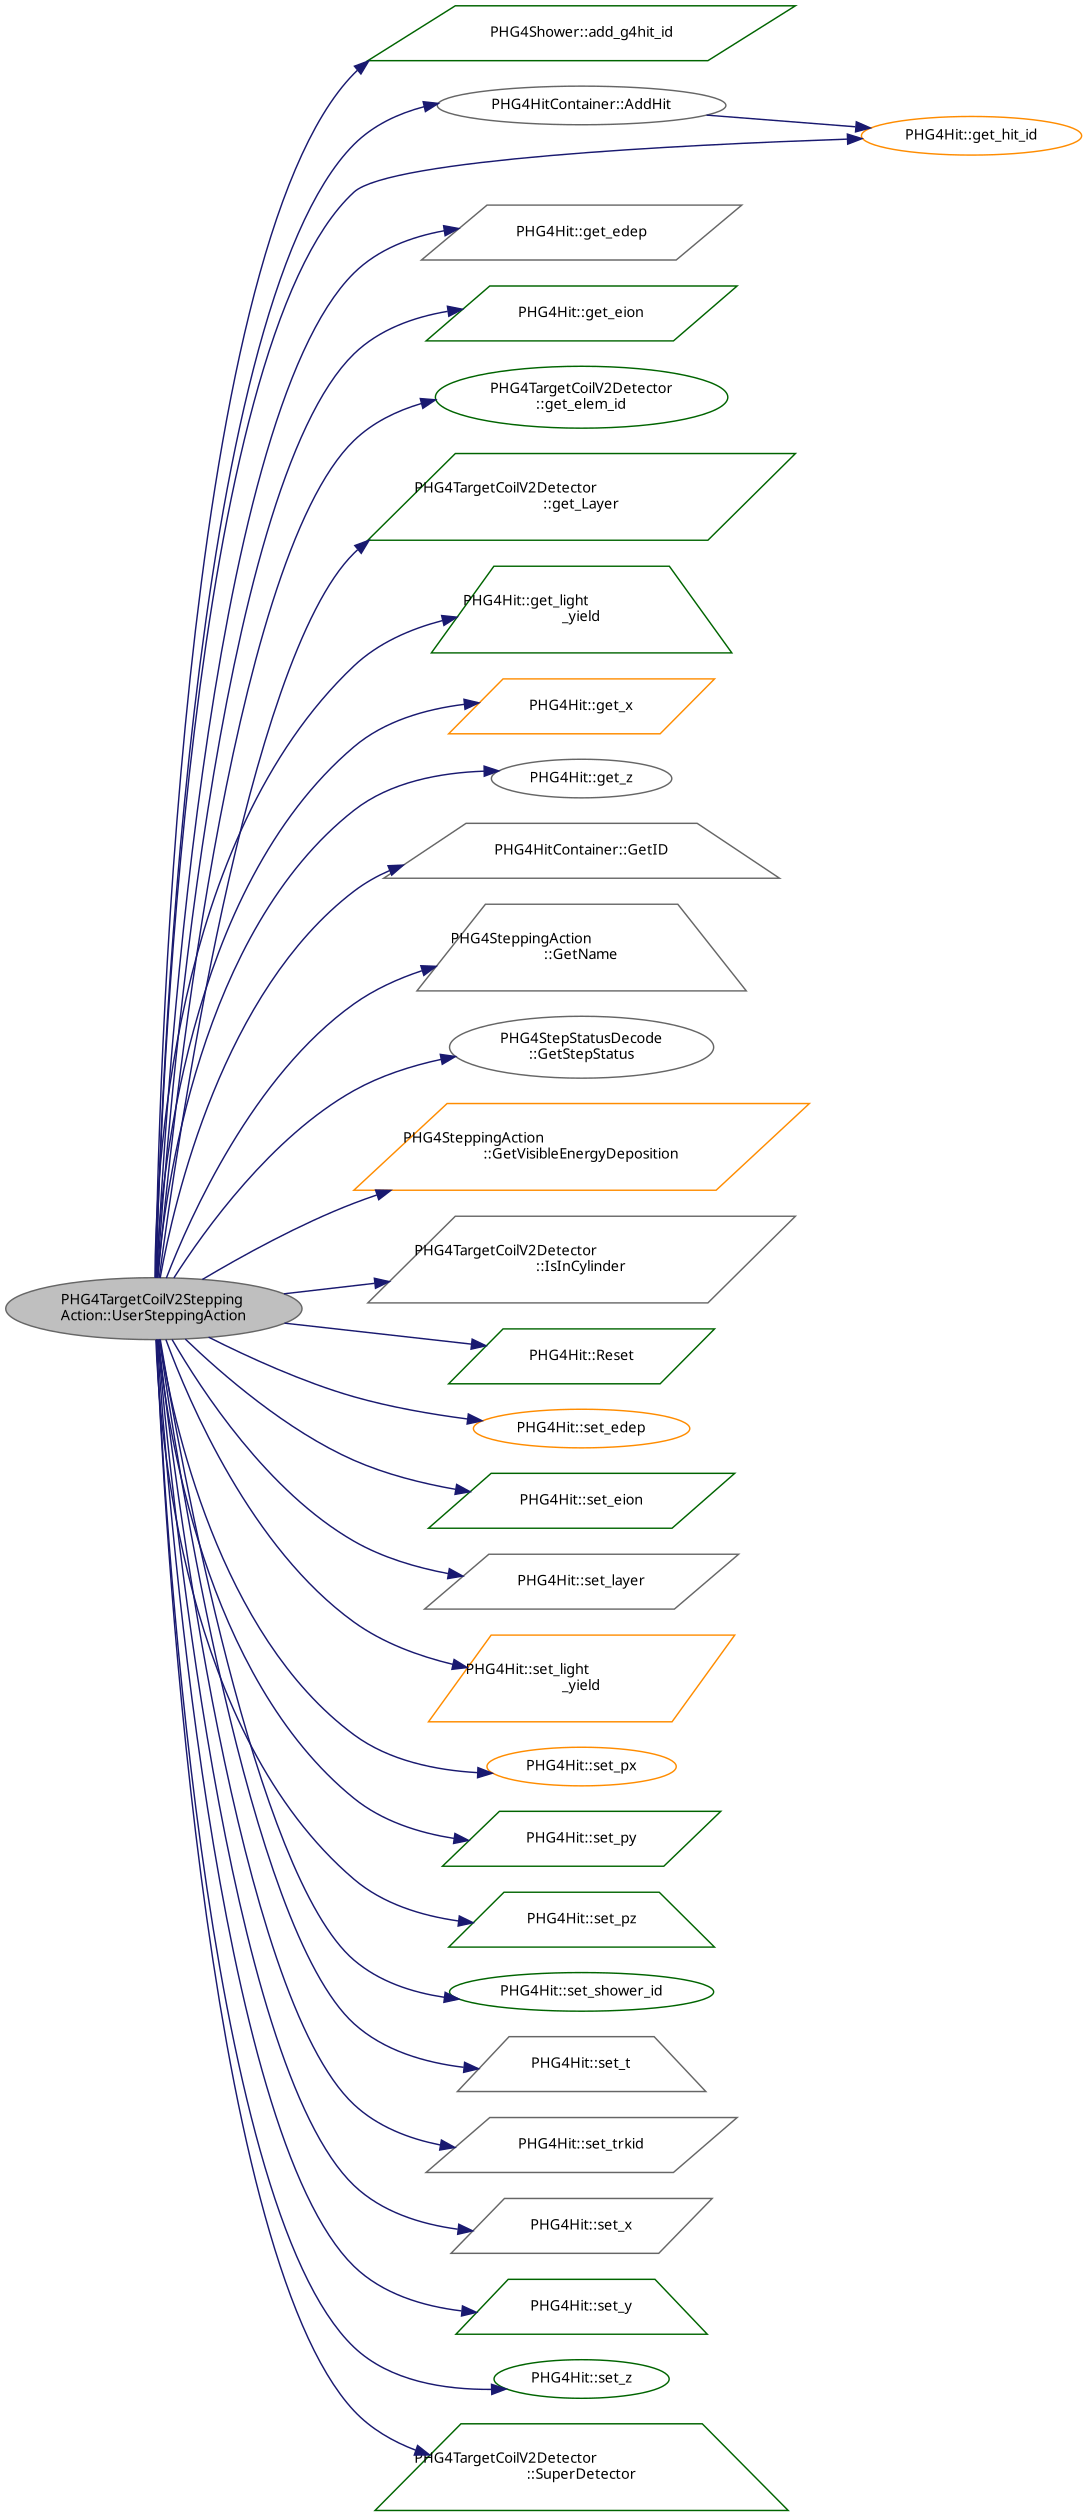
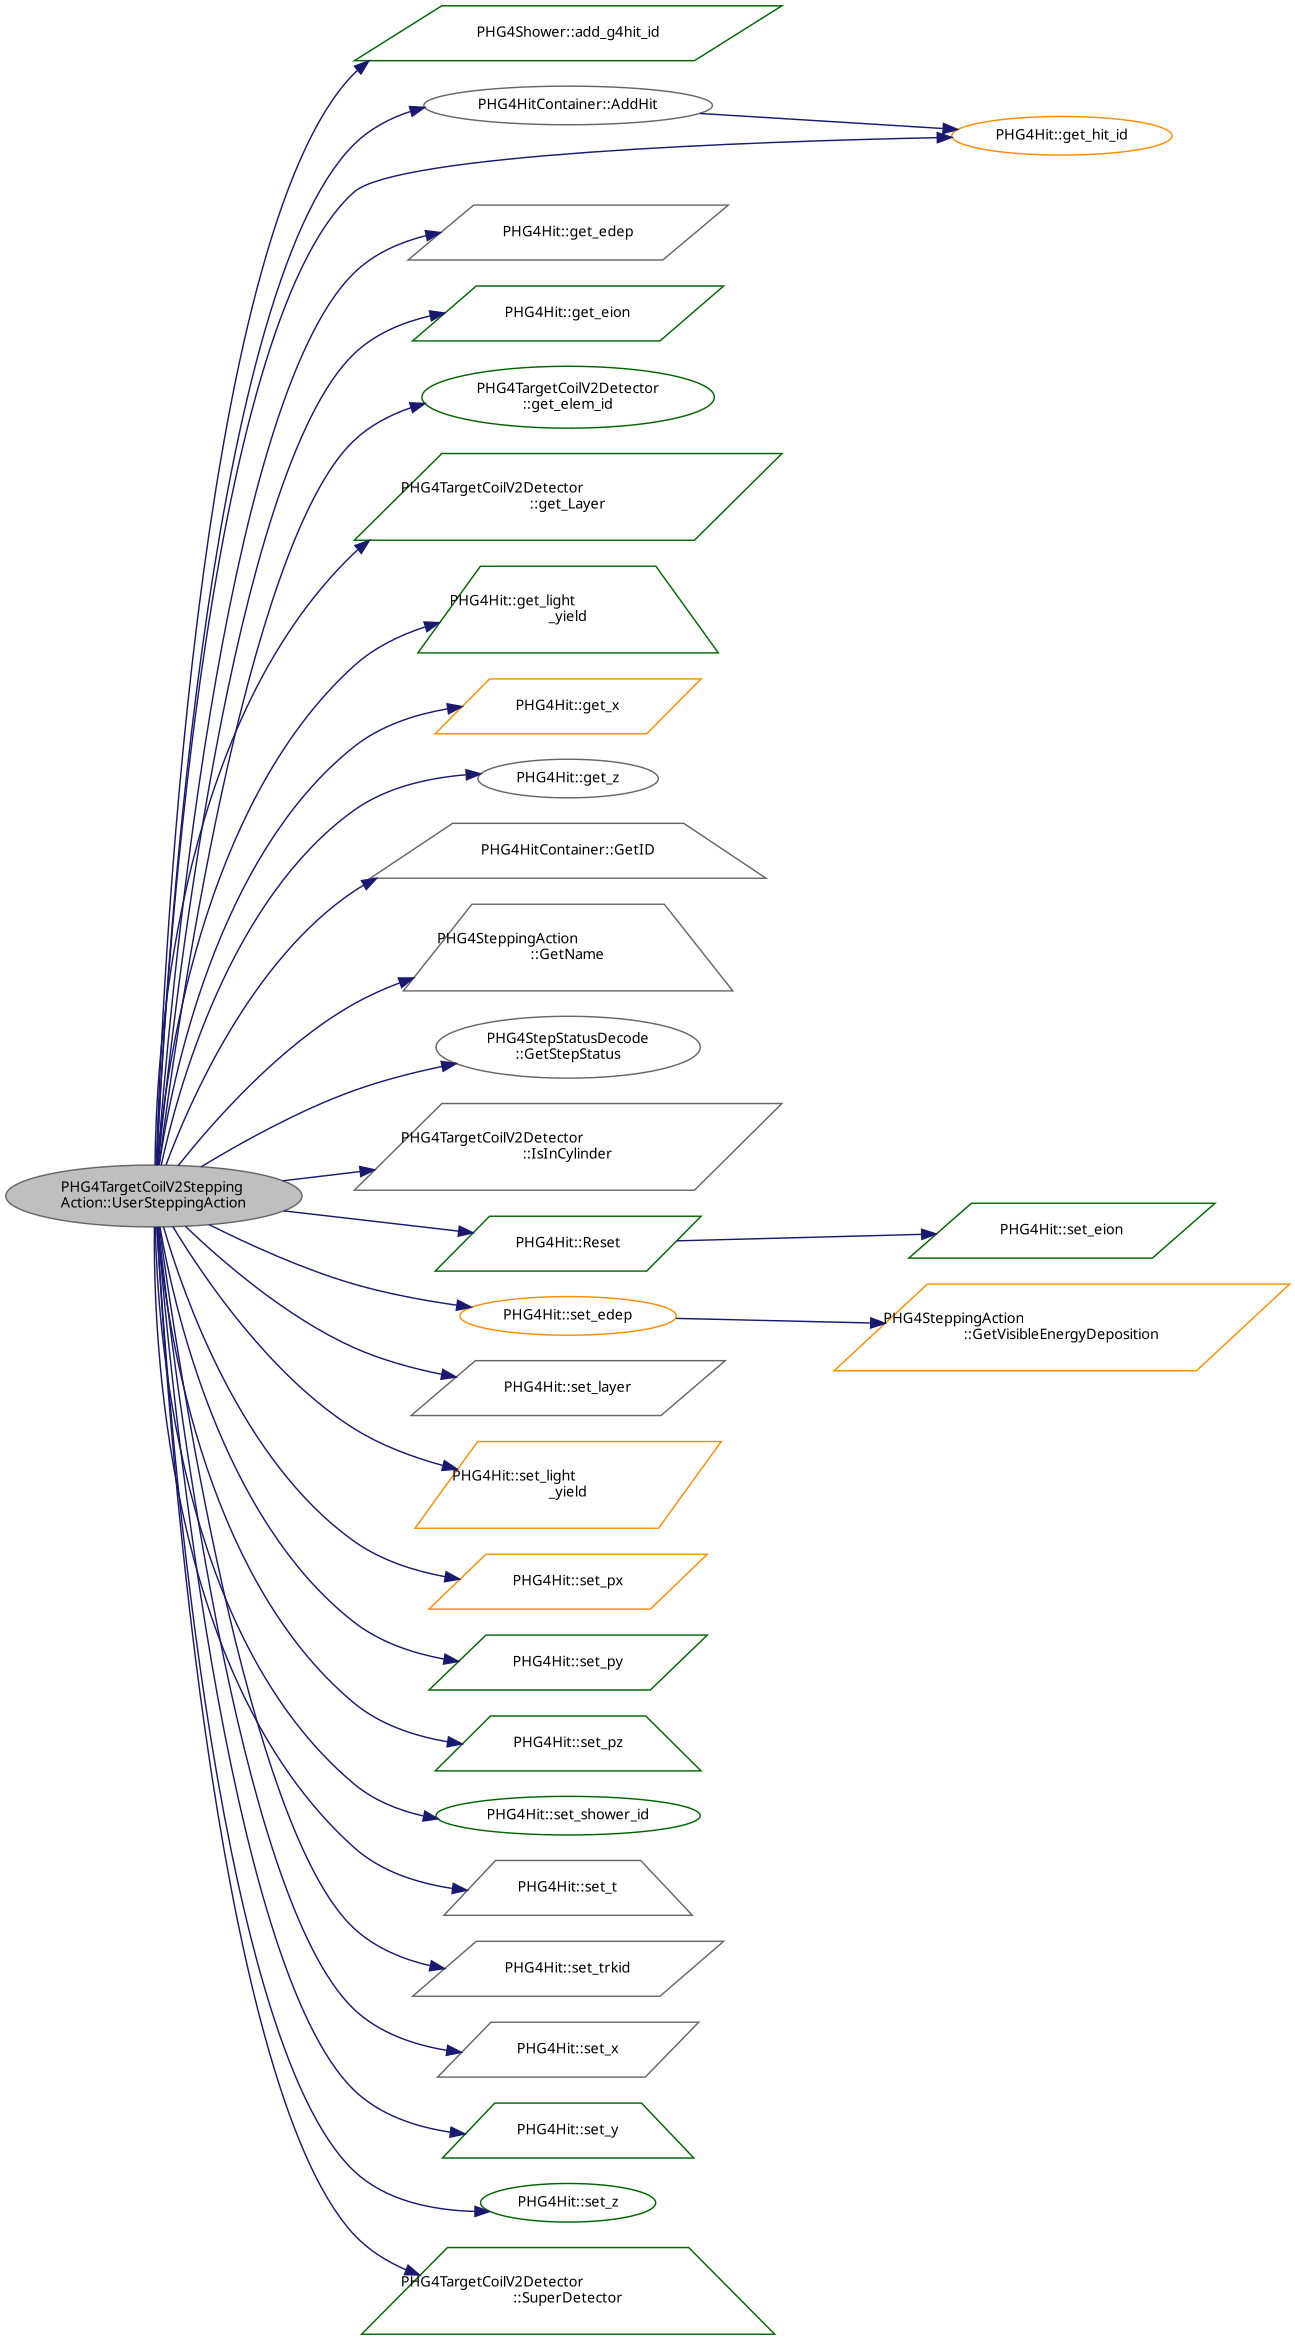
edge "PHG4TargetCoilV2Stepping Action::UserSteppingAction" -> "PHG4SteppingAction ::GetVisibleEnergyDeposition": now "PHG4Hit::set_edep" -> "PHG4SteppingAction ::GetVisibleEnergyDeposition"
edge "PHG4TargetCoilV2Stepping Action::UserSteppingAction" -> "PHG4Hit::set_eion": now "PHG4Hit::Reset" -> "PHG4Hit::set_eion"
node "PHG4Hit::set_px": shape ellipse -> parallelogram
